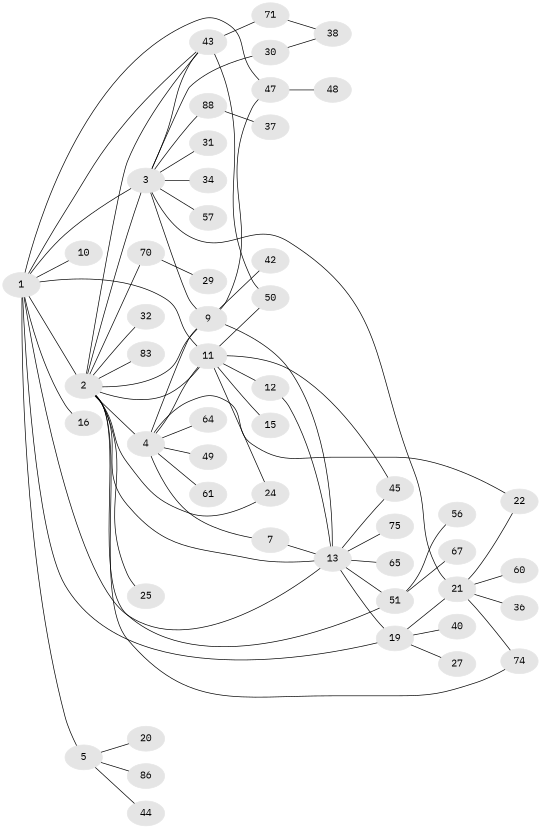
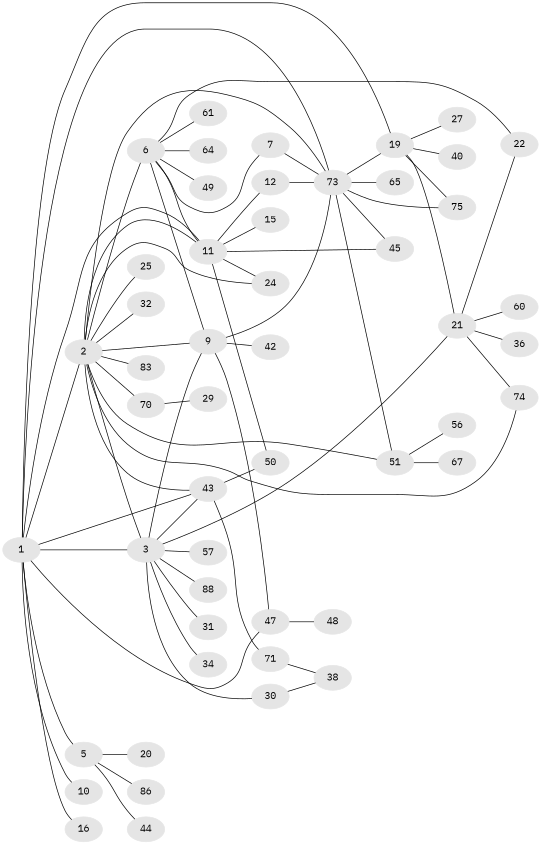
node "37": removed
edge "19" -- "75": added
node "4": label "4" -> "6"
node "13": label "13" -> "73"
